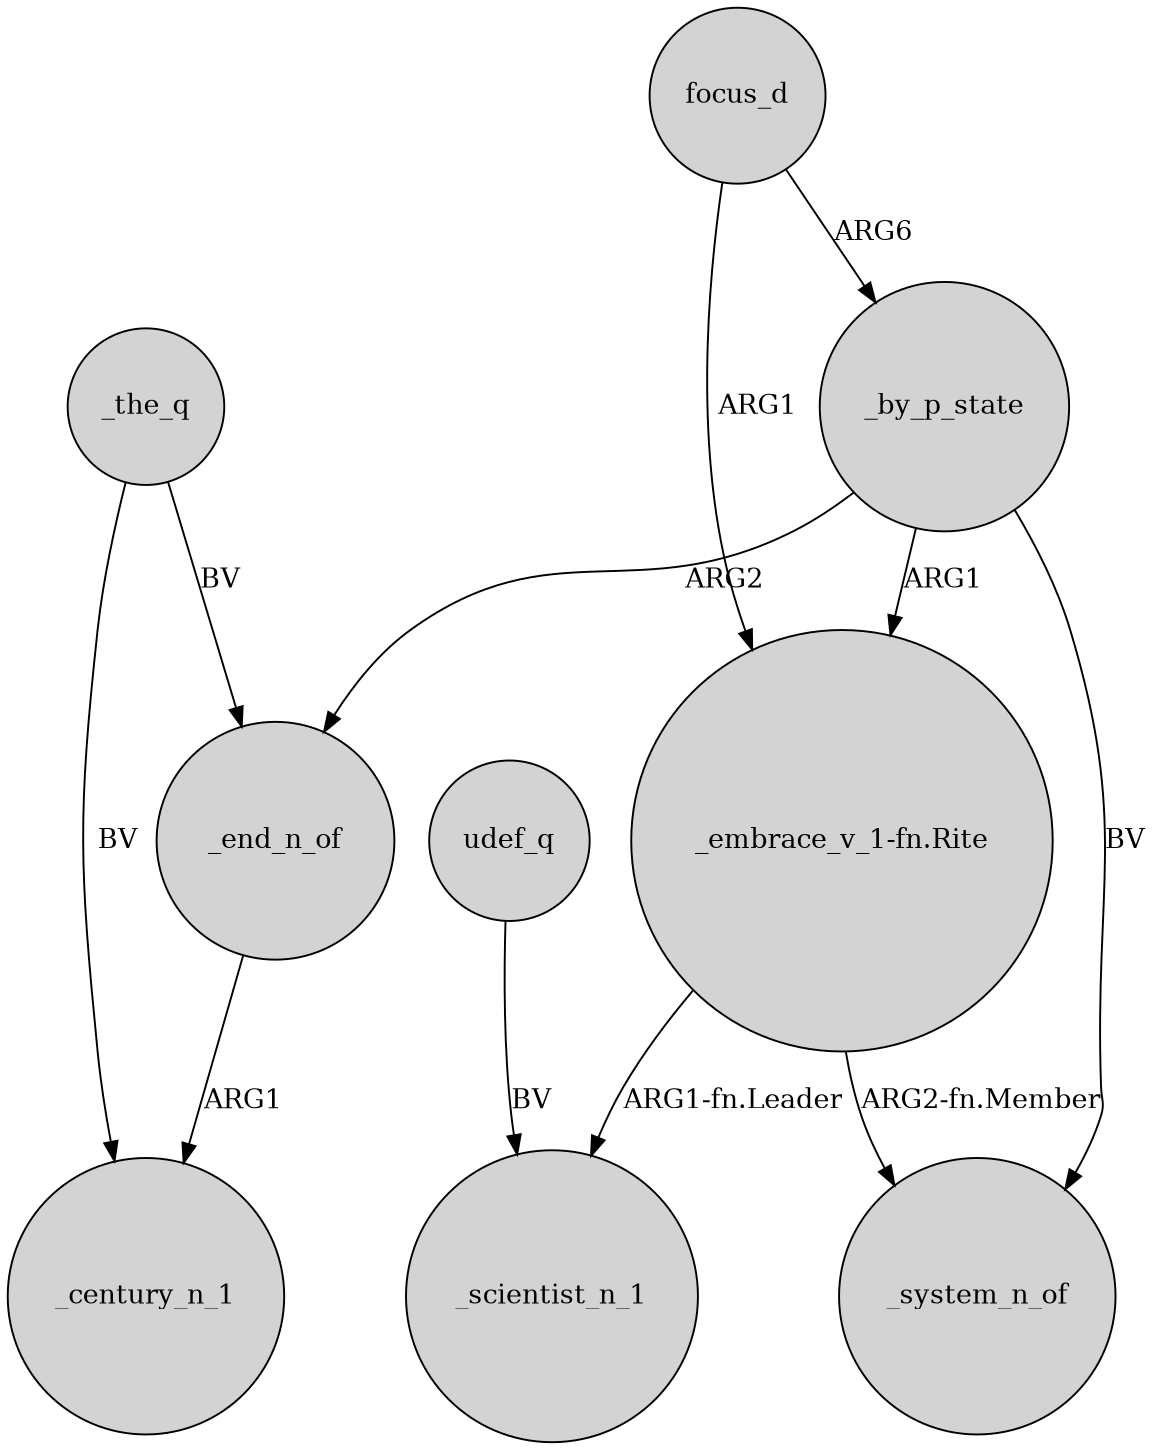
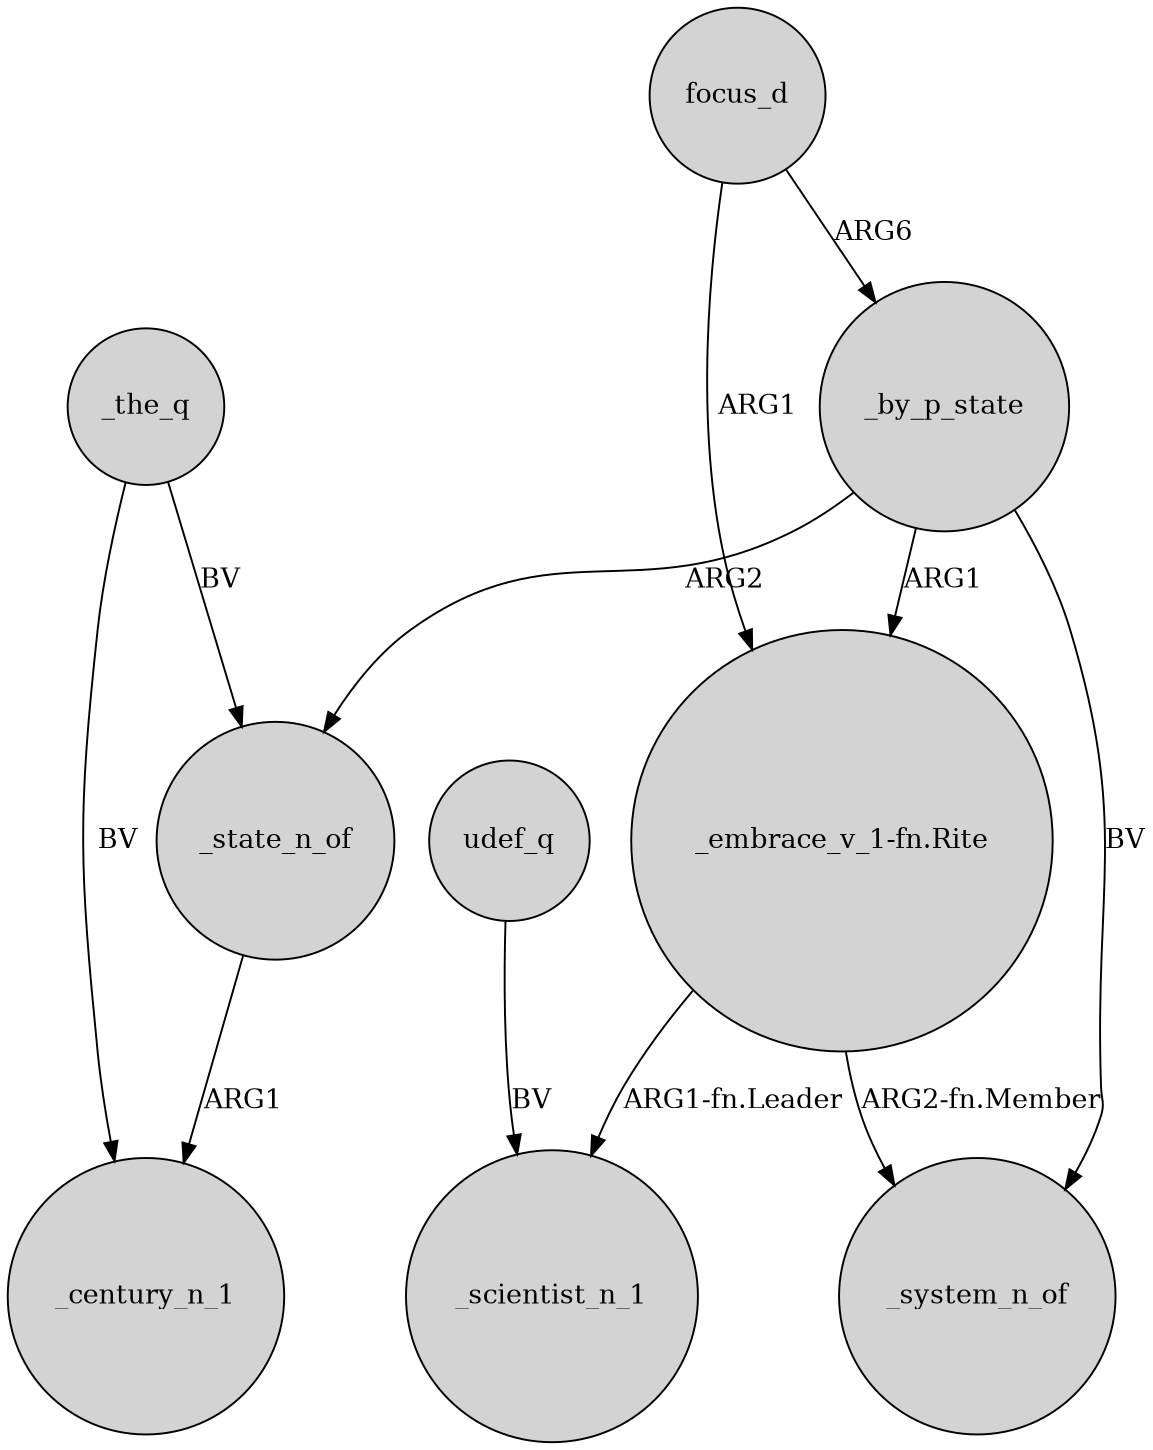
node "_end_n_of": label "_end_n_of" -> "_state_n_of"
